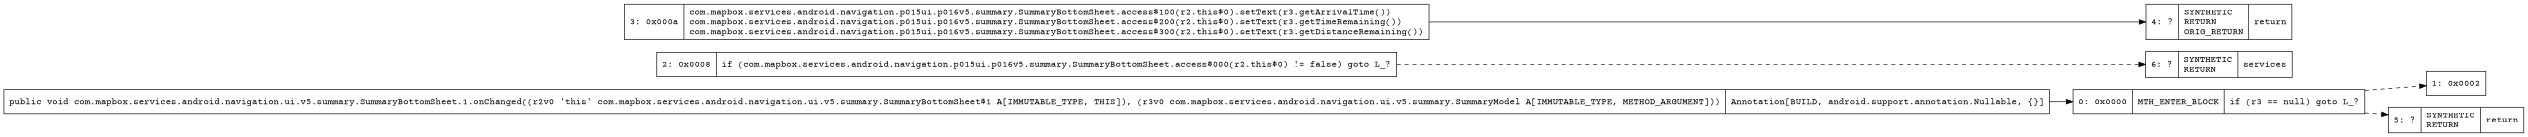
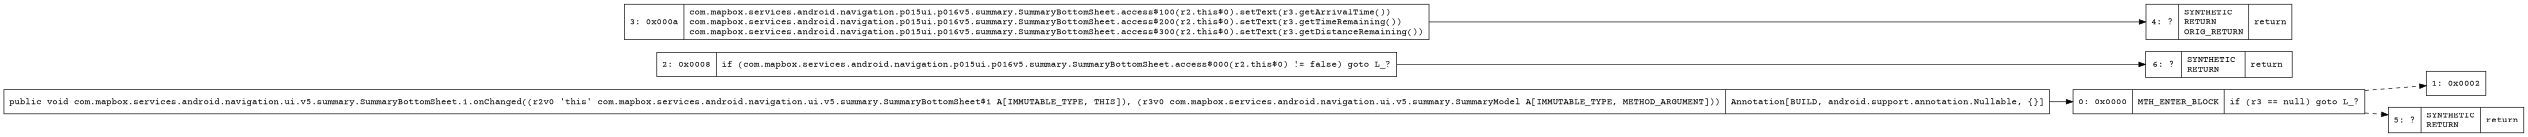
edge "2: 0x0008" -> "6: ?": style dashed -> solid
node "6: ?": text "services" -> "return"
